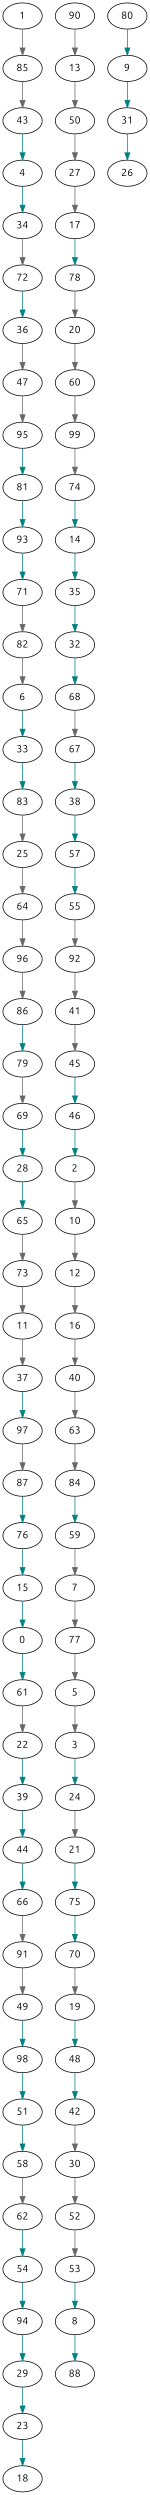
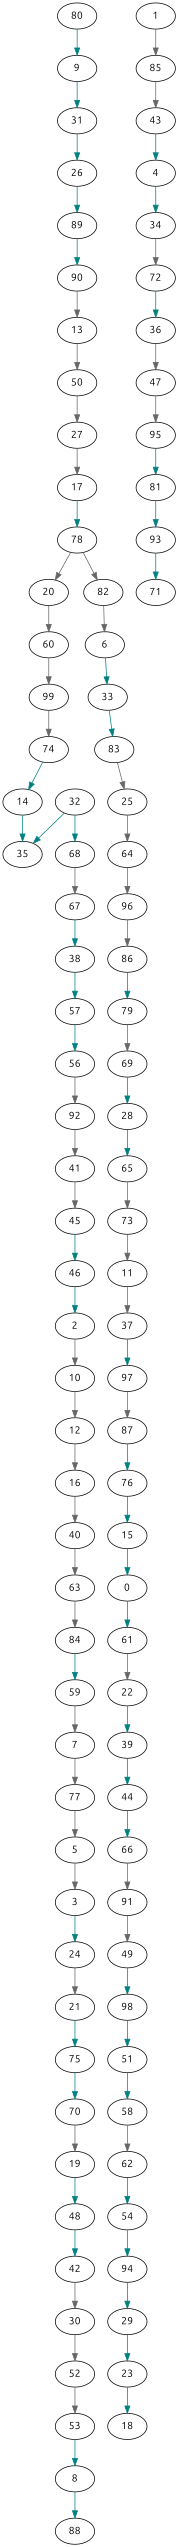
node "89": added
edge "71" -> "82": now "78" -> "82"
edge "35" -> "32": reversed
node "55": label "55" -> "56"
